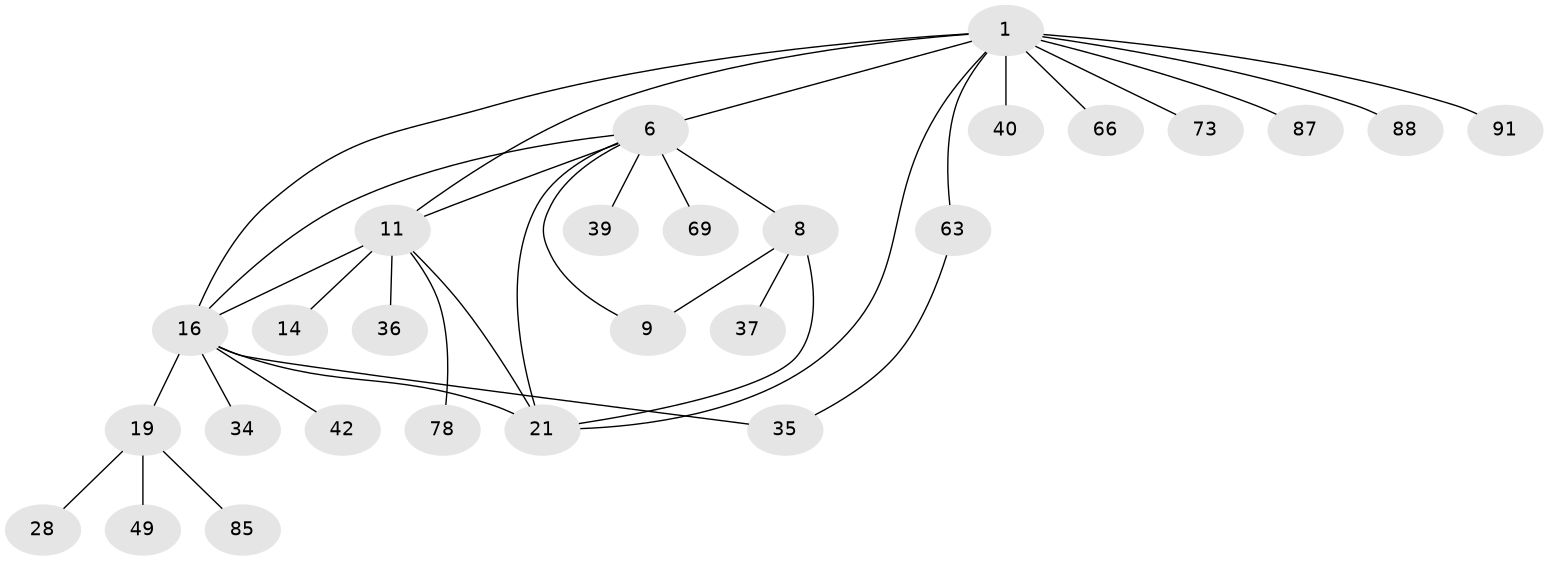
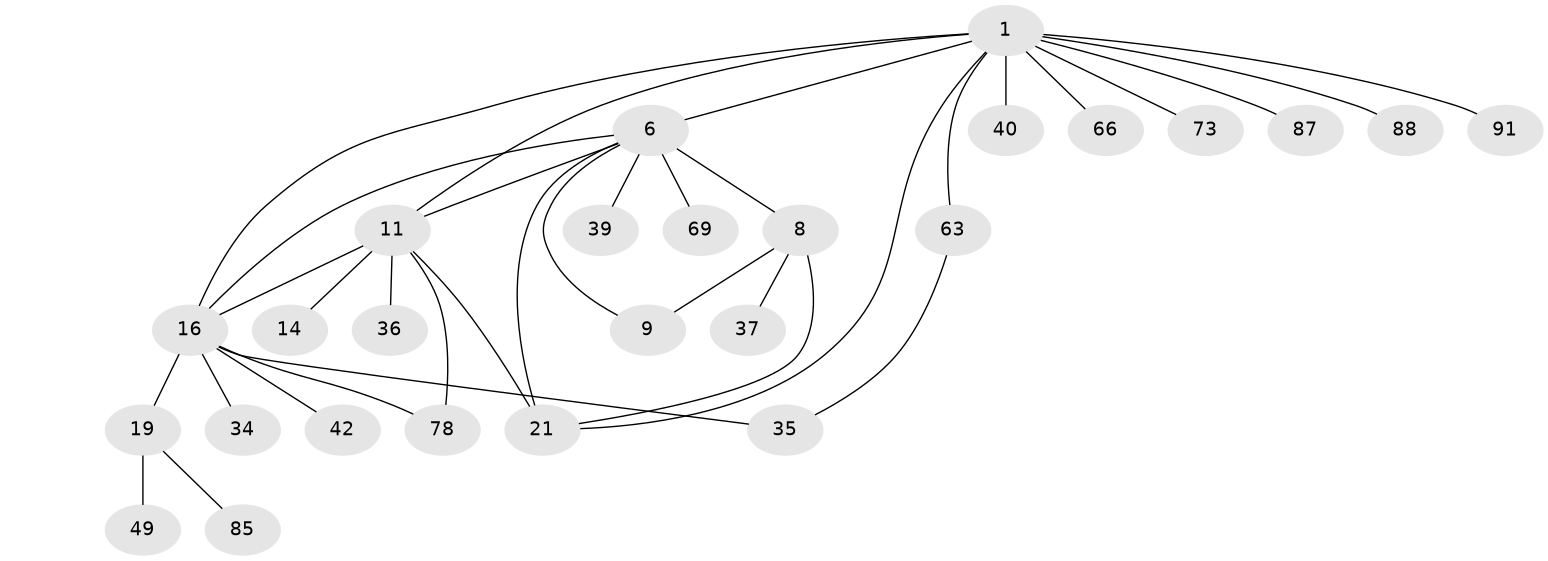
edge "16" -- "21": now "16" -- "78"
node "28": removed
